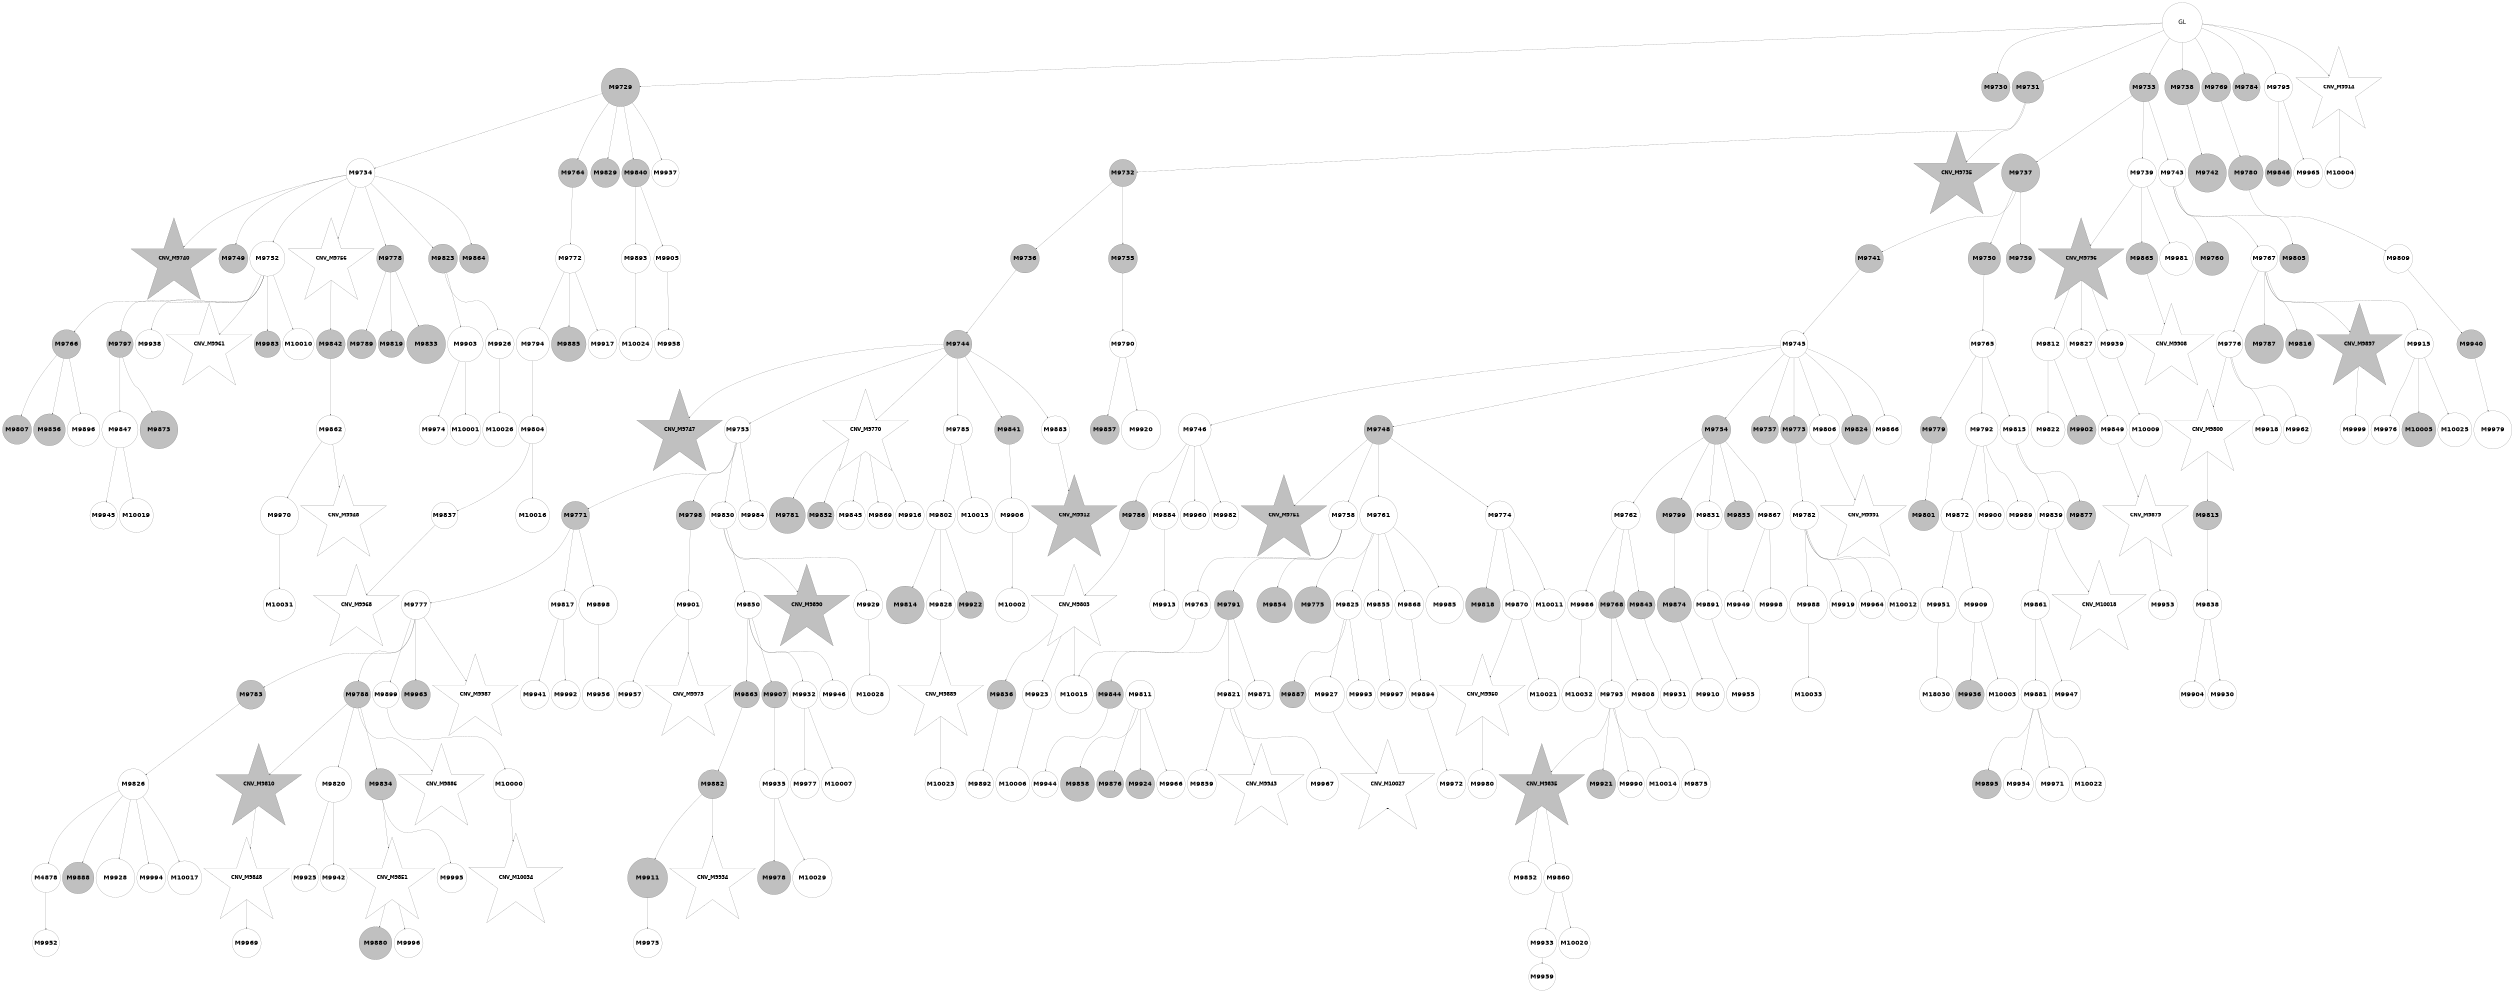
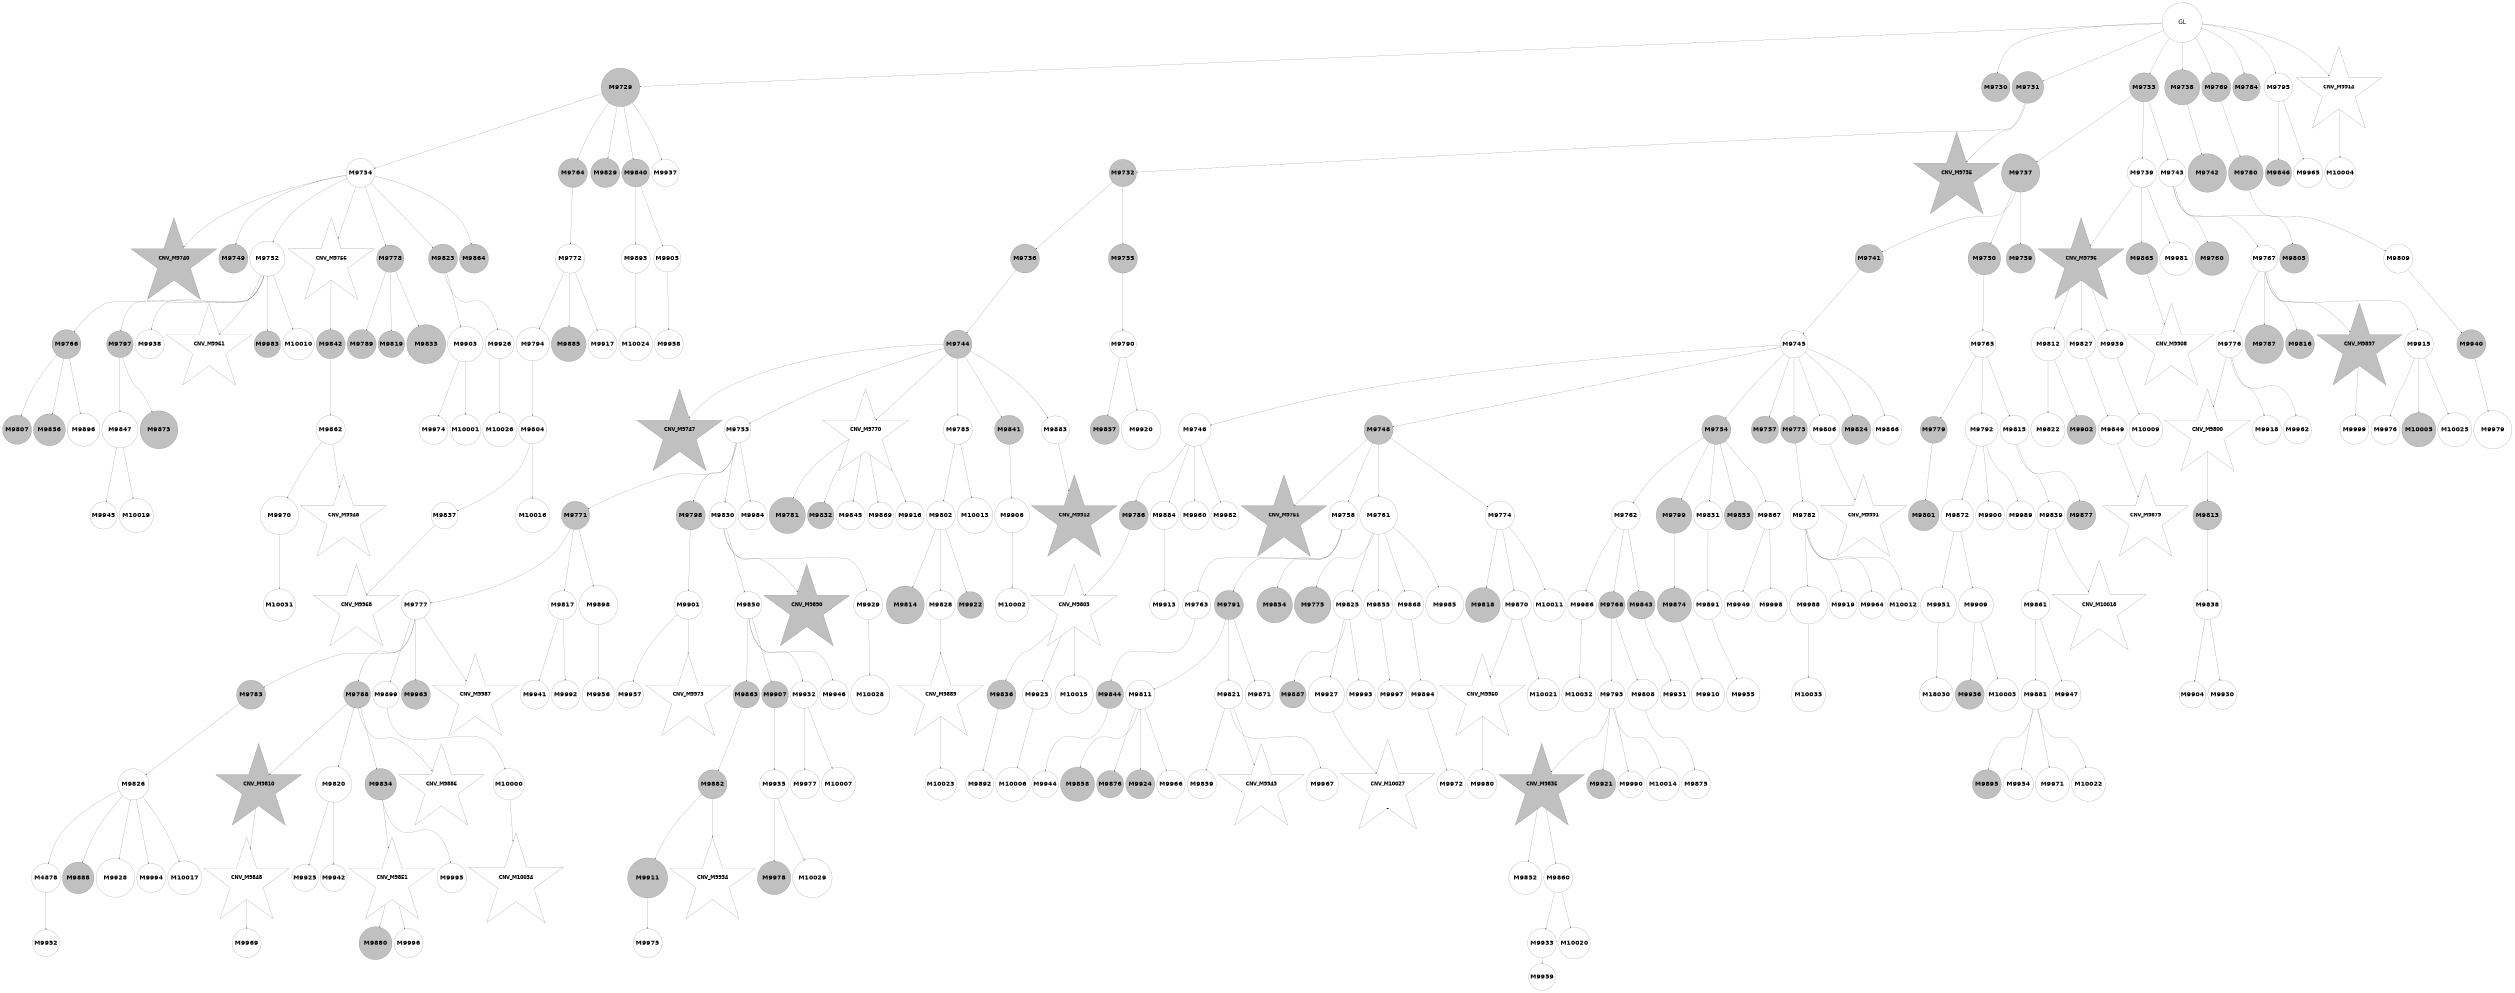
node "M9953": removed
edge "M9791" -> "M10015": now "M9791" -> "M9811"
